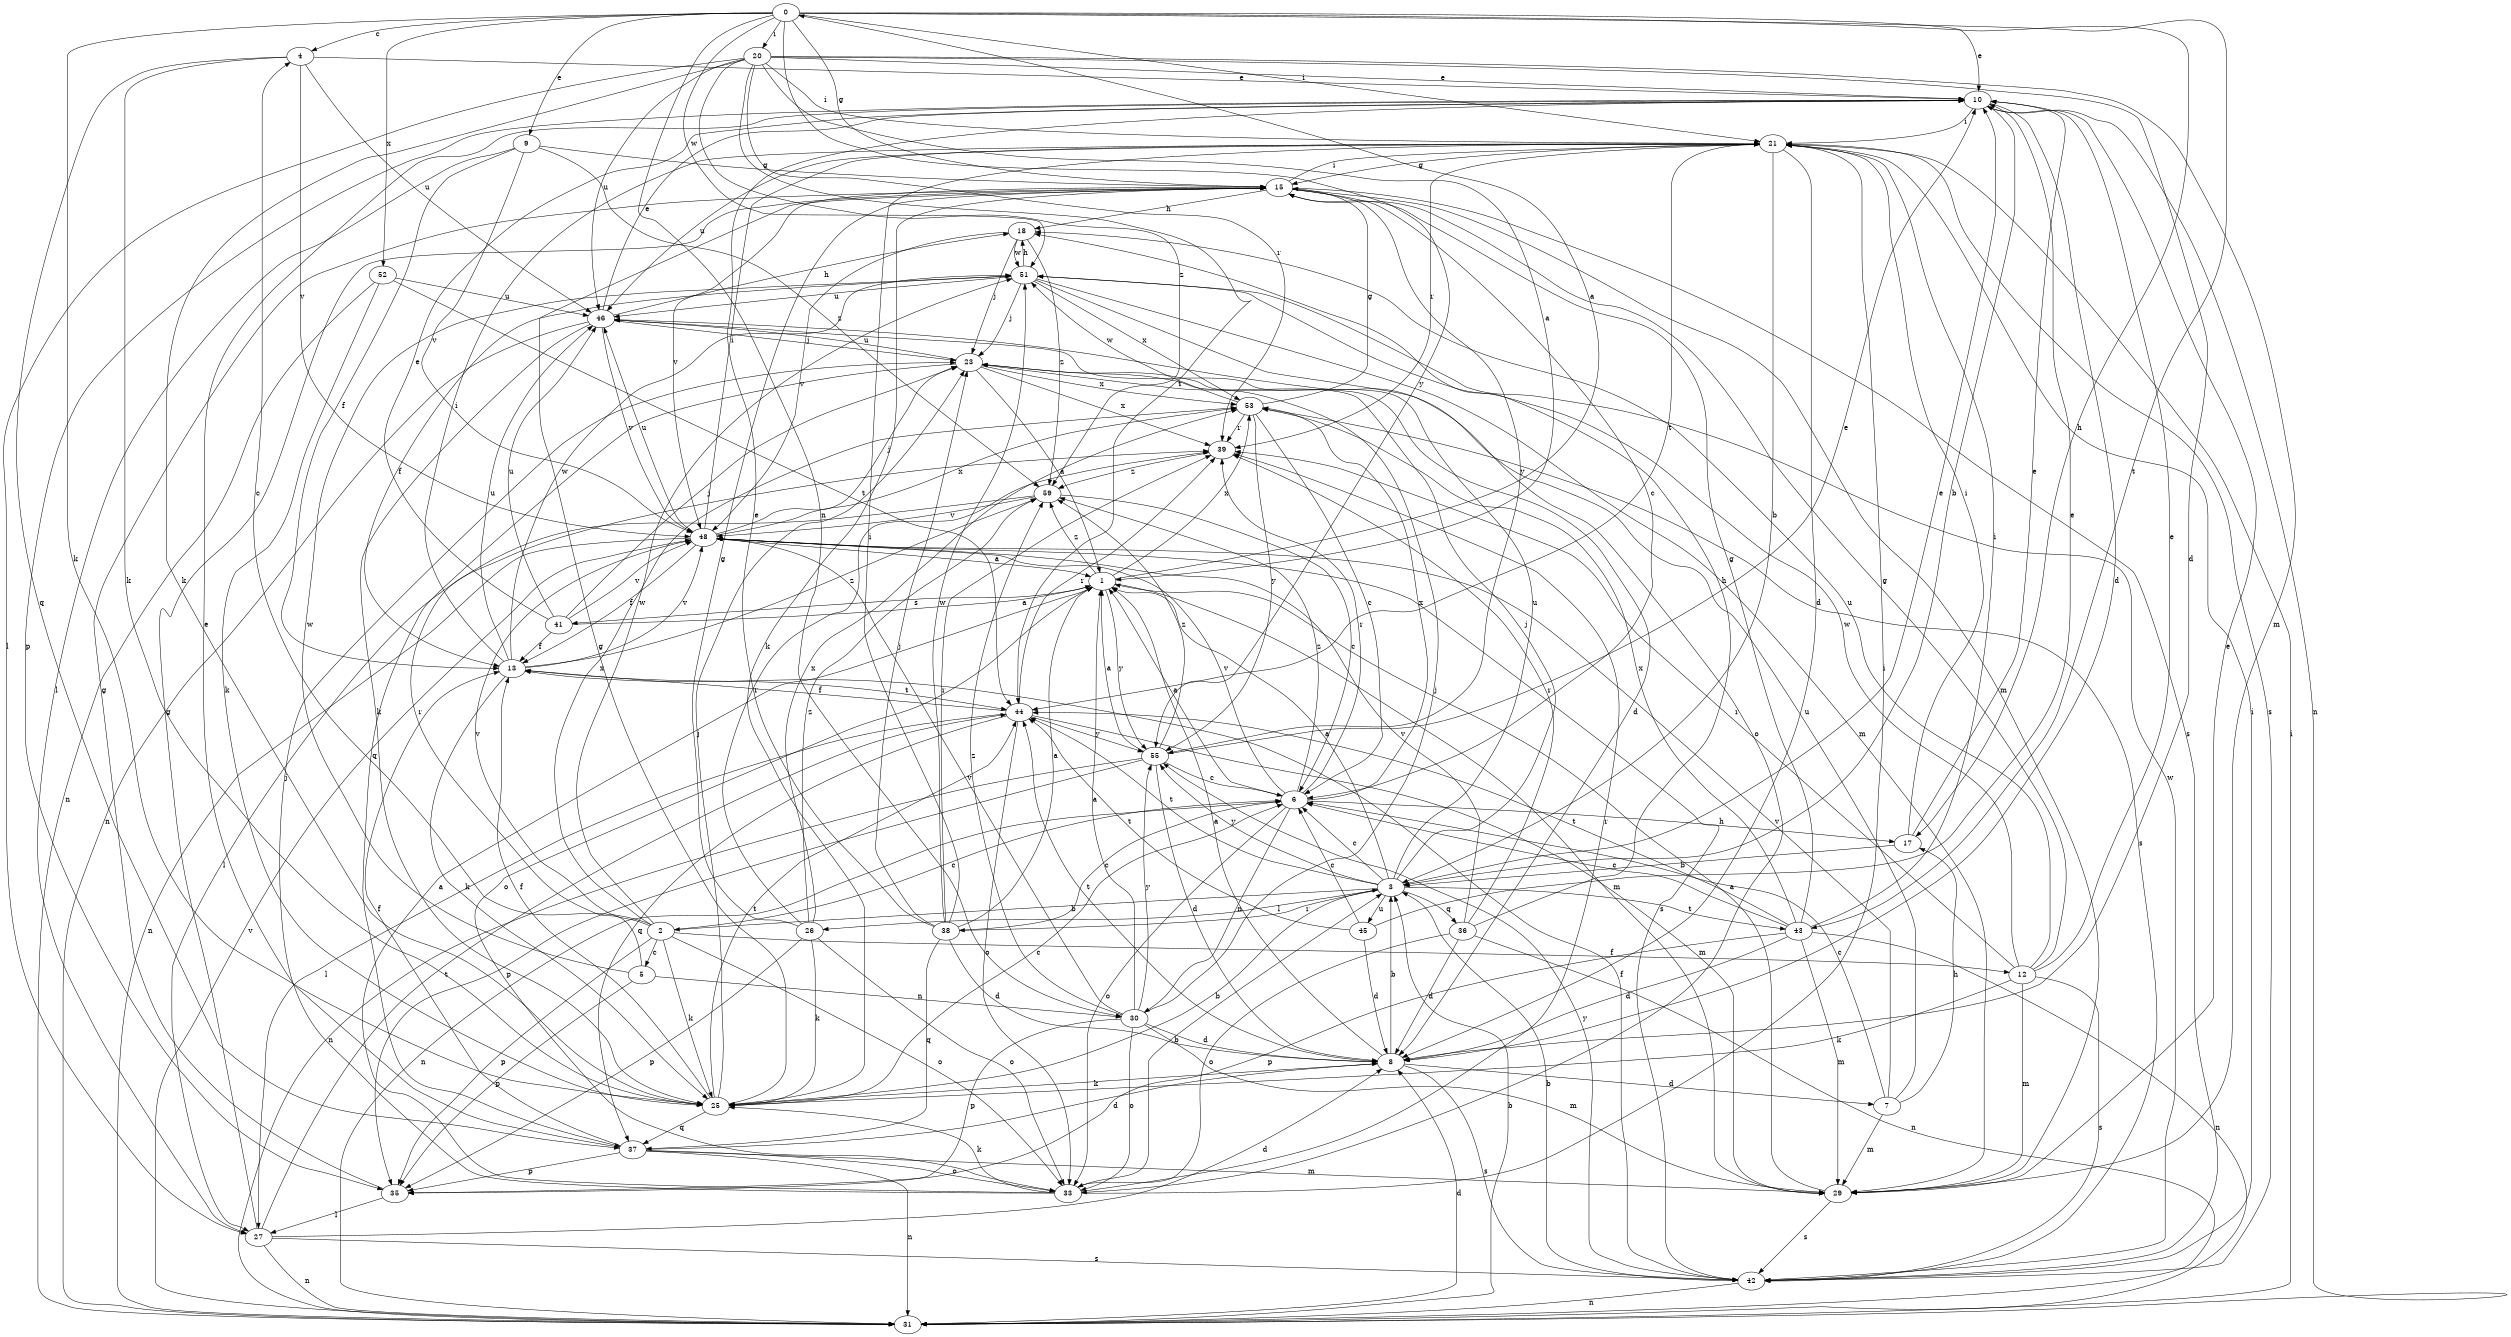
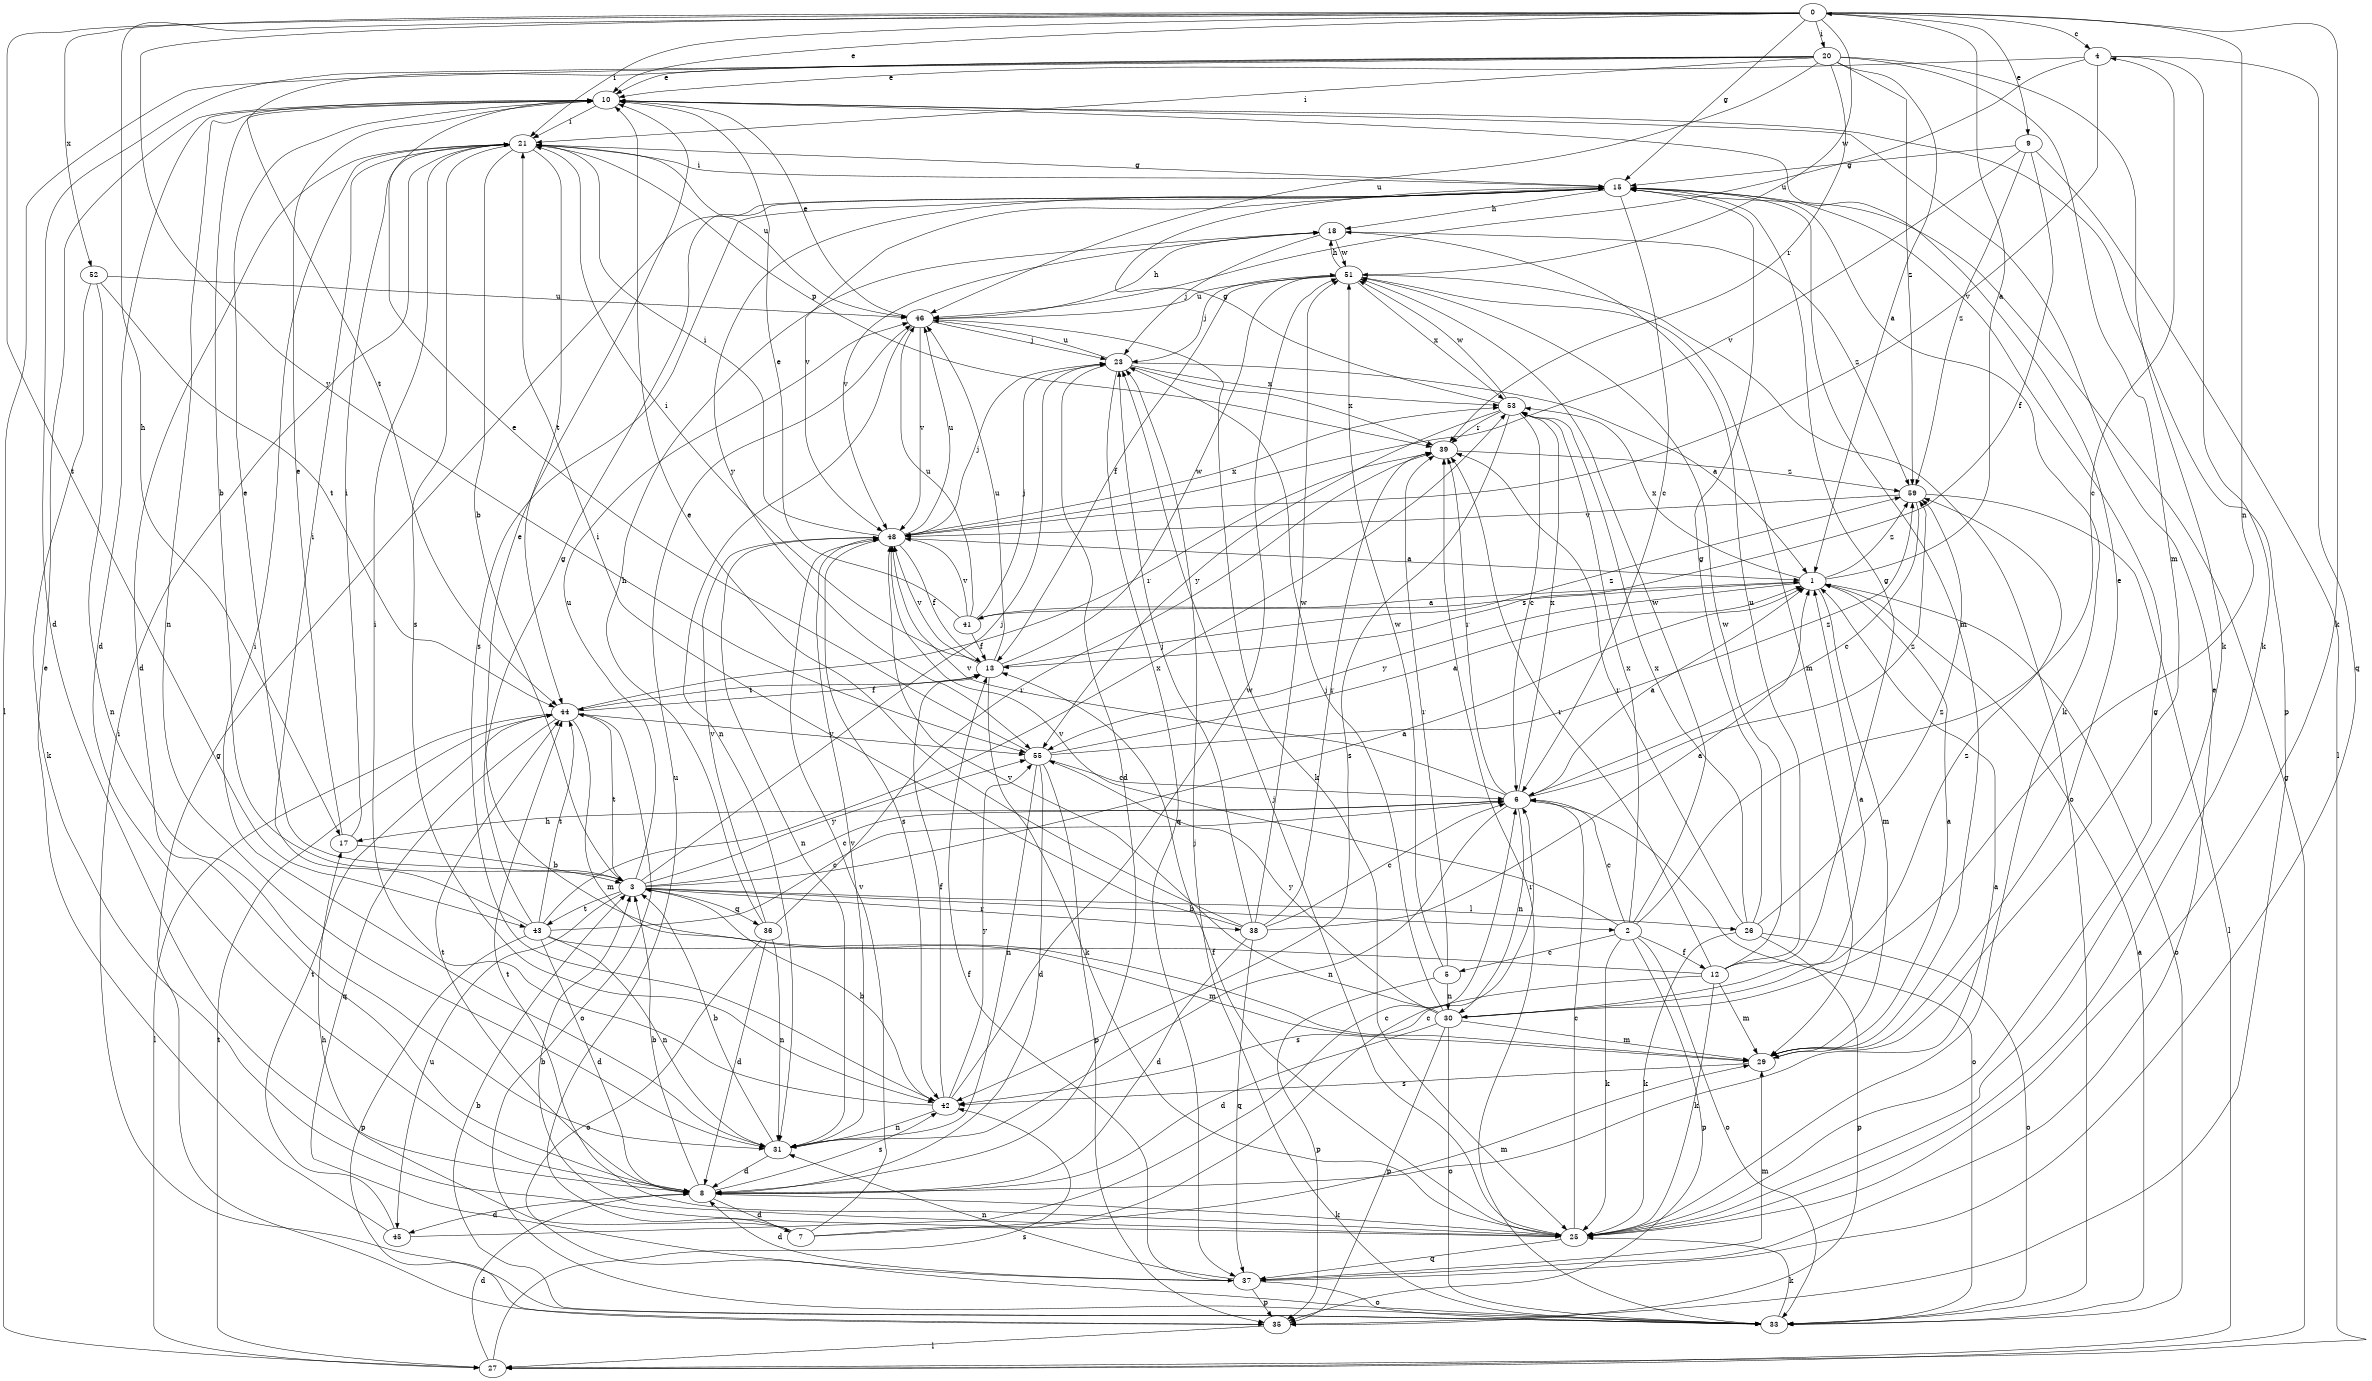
edge "21" -> "39": label "r" -> "p"
edge "45" -> "8": reversed
edge "27" -> "31": removed, label "n"
